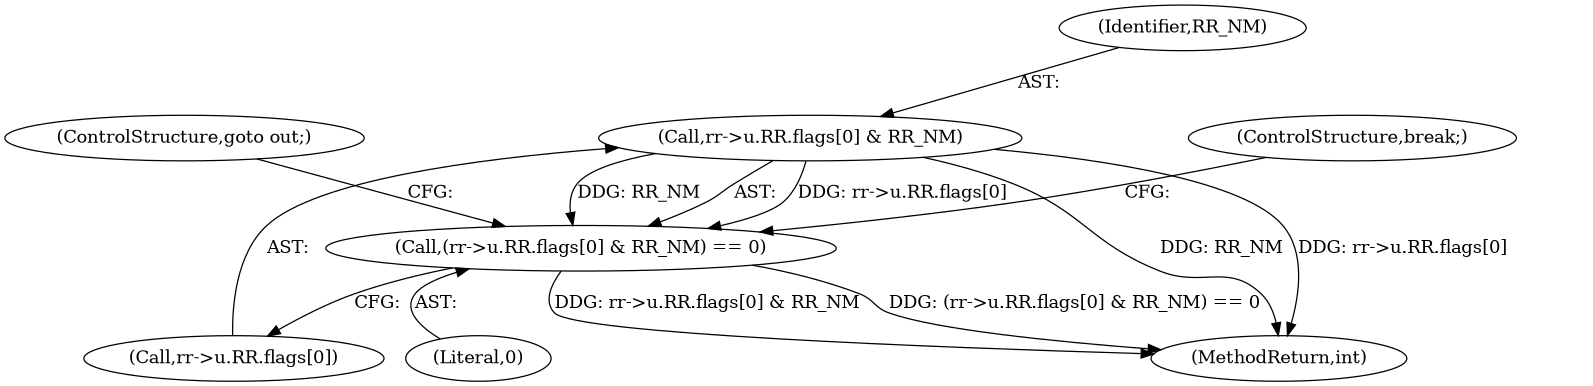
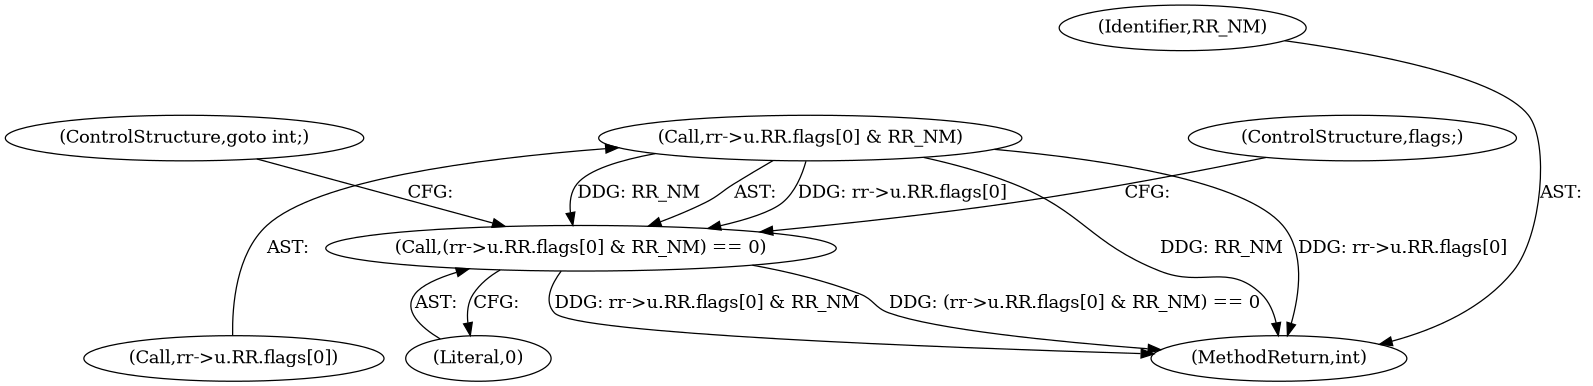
edge "(Identifier,RR_NM)" -> "(Call,rr->u.RR.flags[0] & RR_NM)": now "(Identifier,RR_NM)" -> "(MethodReturn,int)"
node "(ControlStructure,goto out;)": label "(ControlStructure,goto out;)" -> "(ControlStructure,goto int;)"
node "(ControlStructure,break;)": label "(ControlStructure,break;)" -> "(ControlStructure,flags;)"
edge "(Call,(rr->u.RR.flags[0] & RR_NM) == 0)" -> "(Call,rr->u.RR.flags[0])": now "(Call,(rr->u.RR.flags[0] & RR_NM) == 0)" -> "(Literal,0)"
